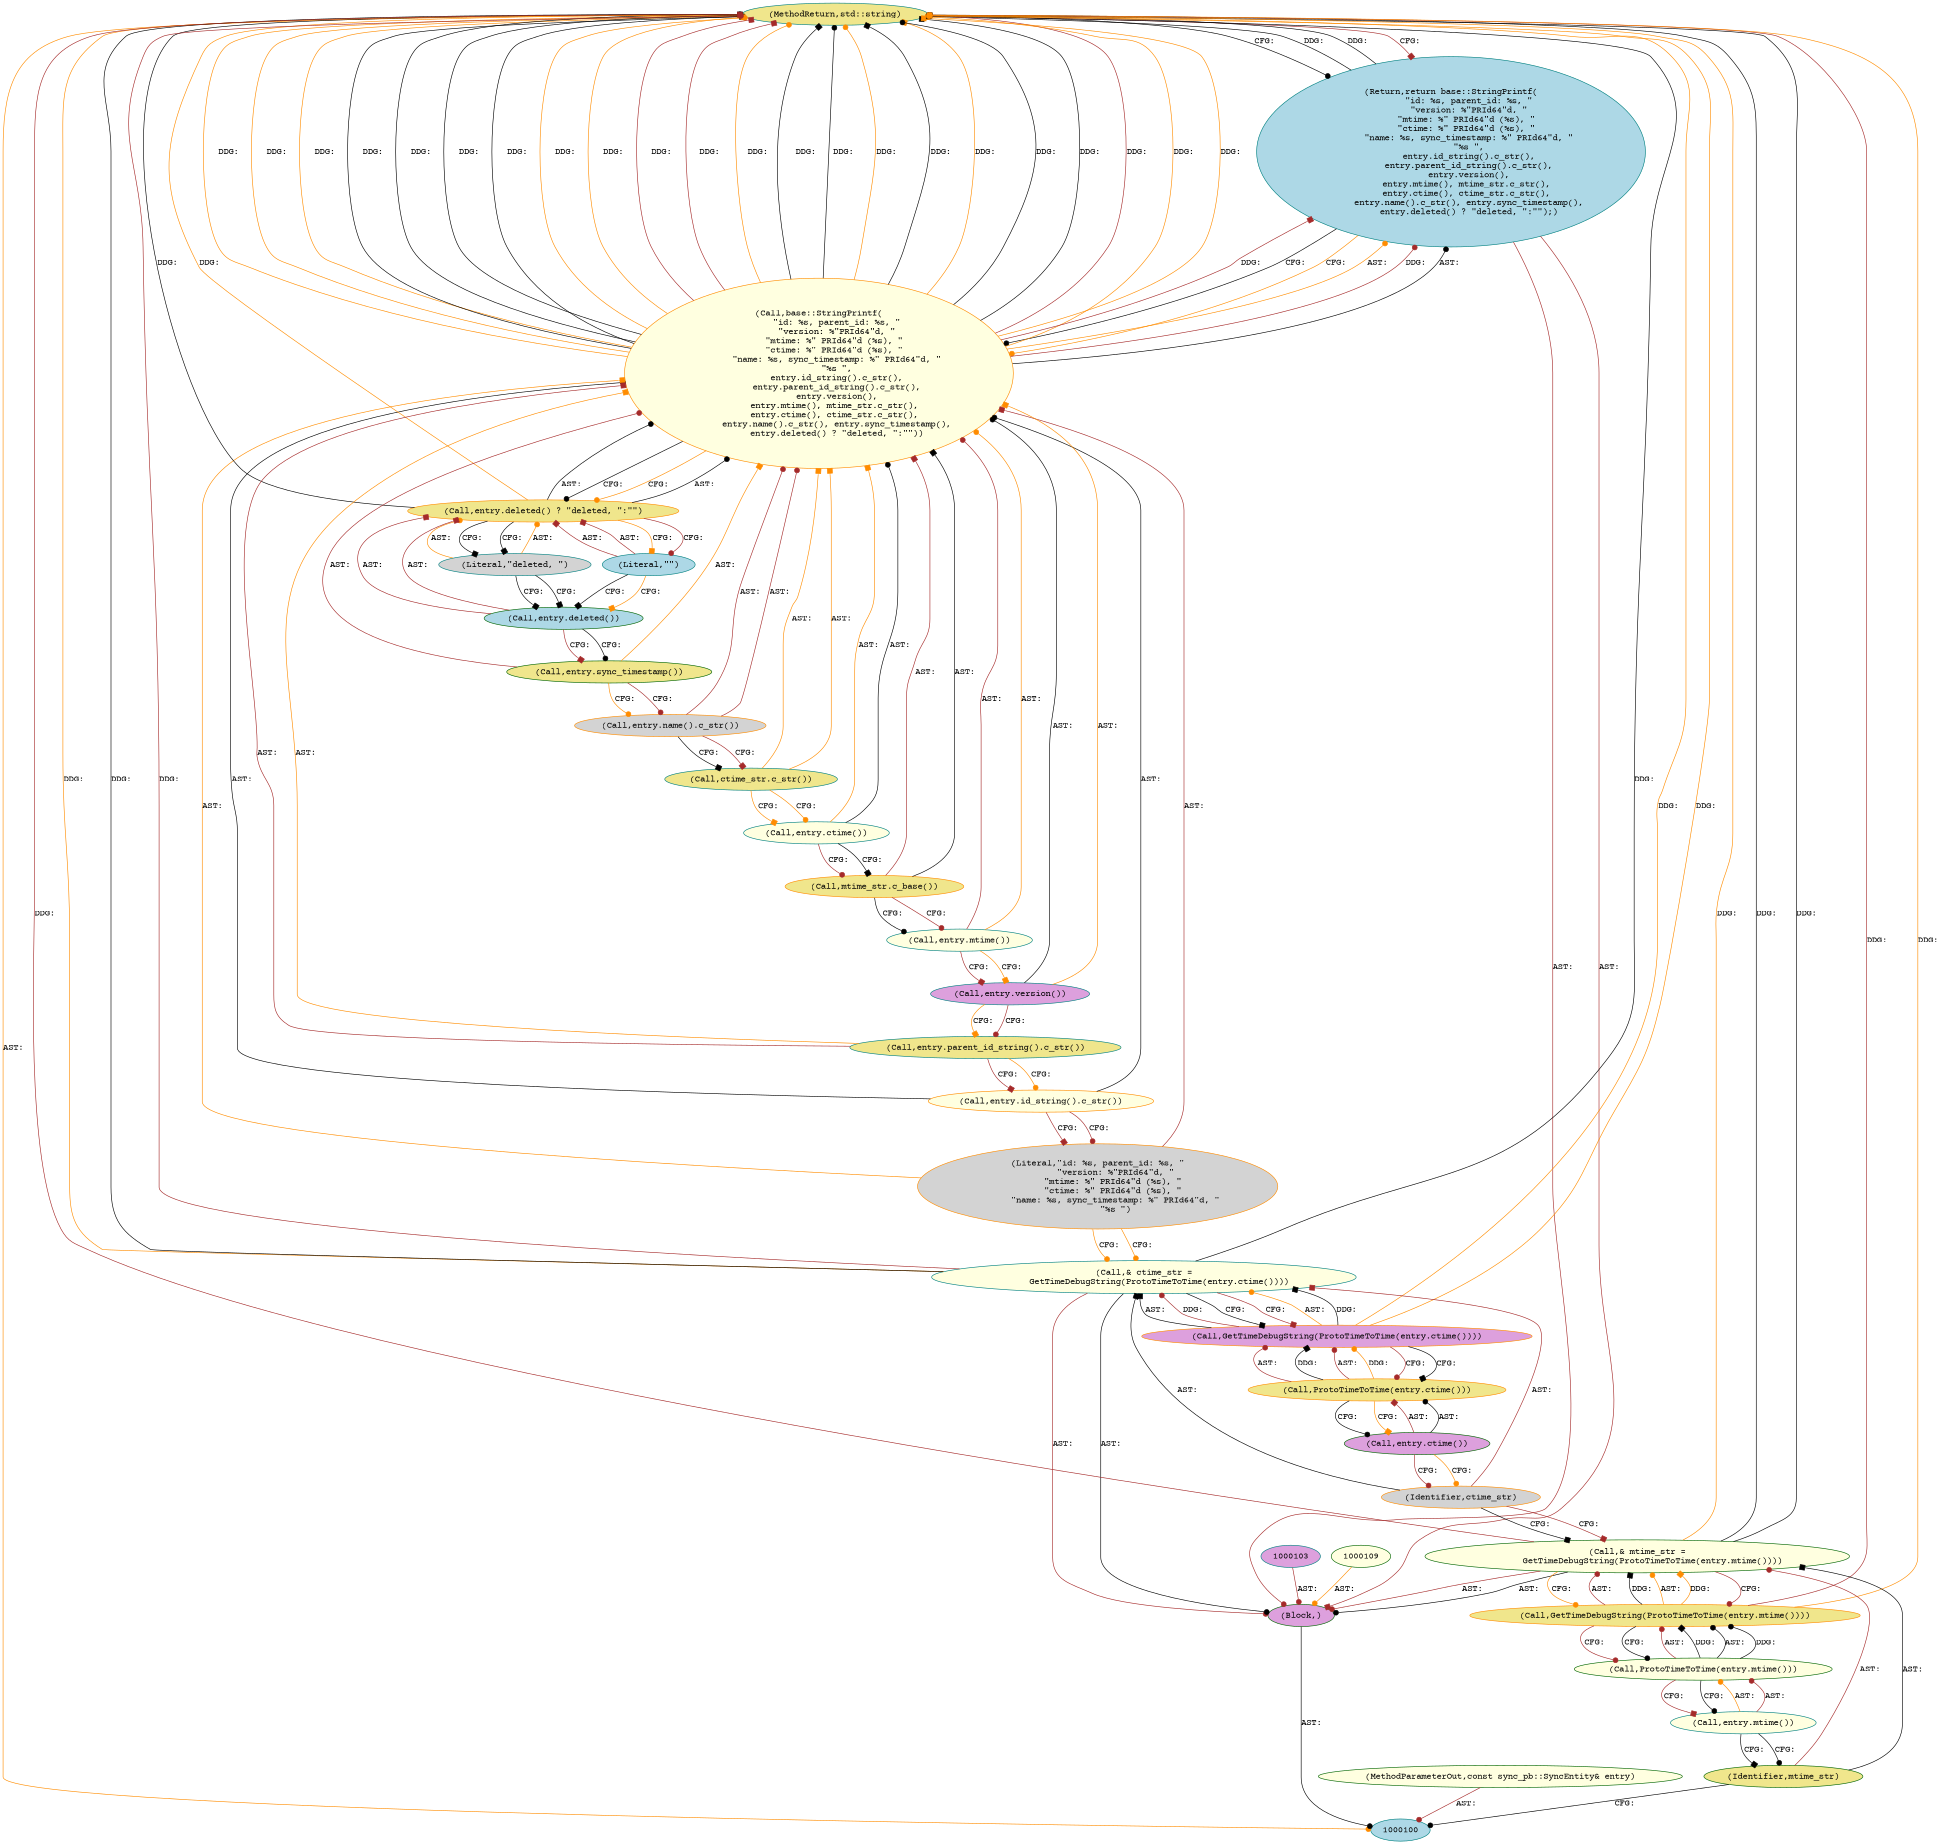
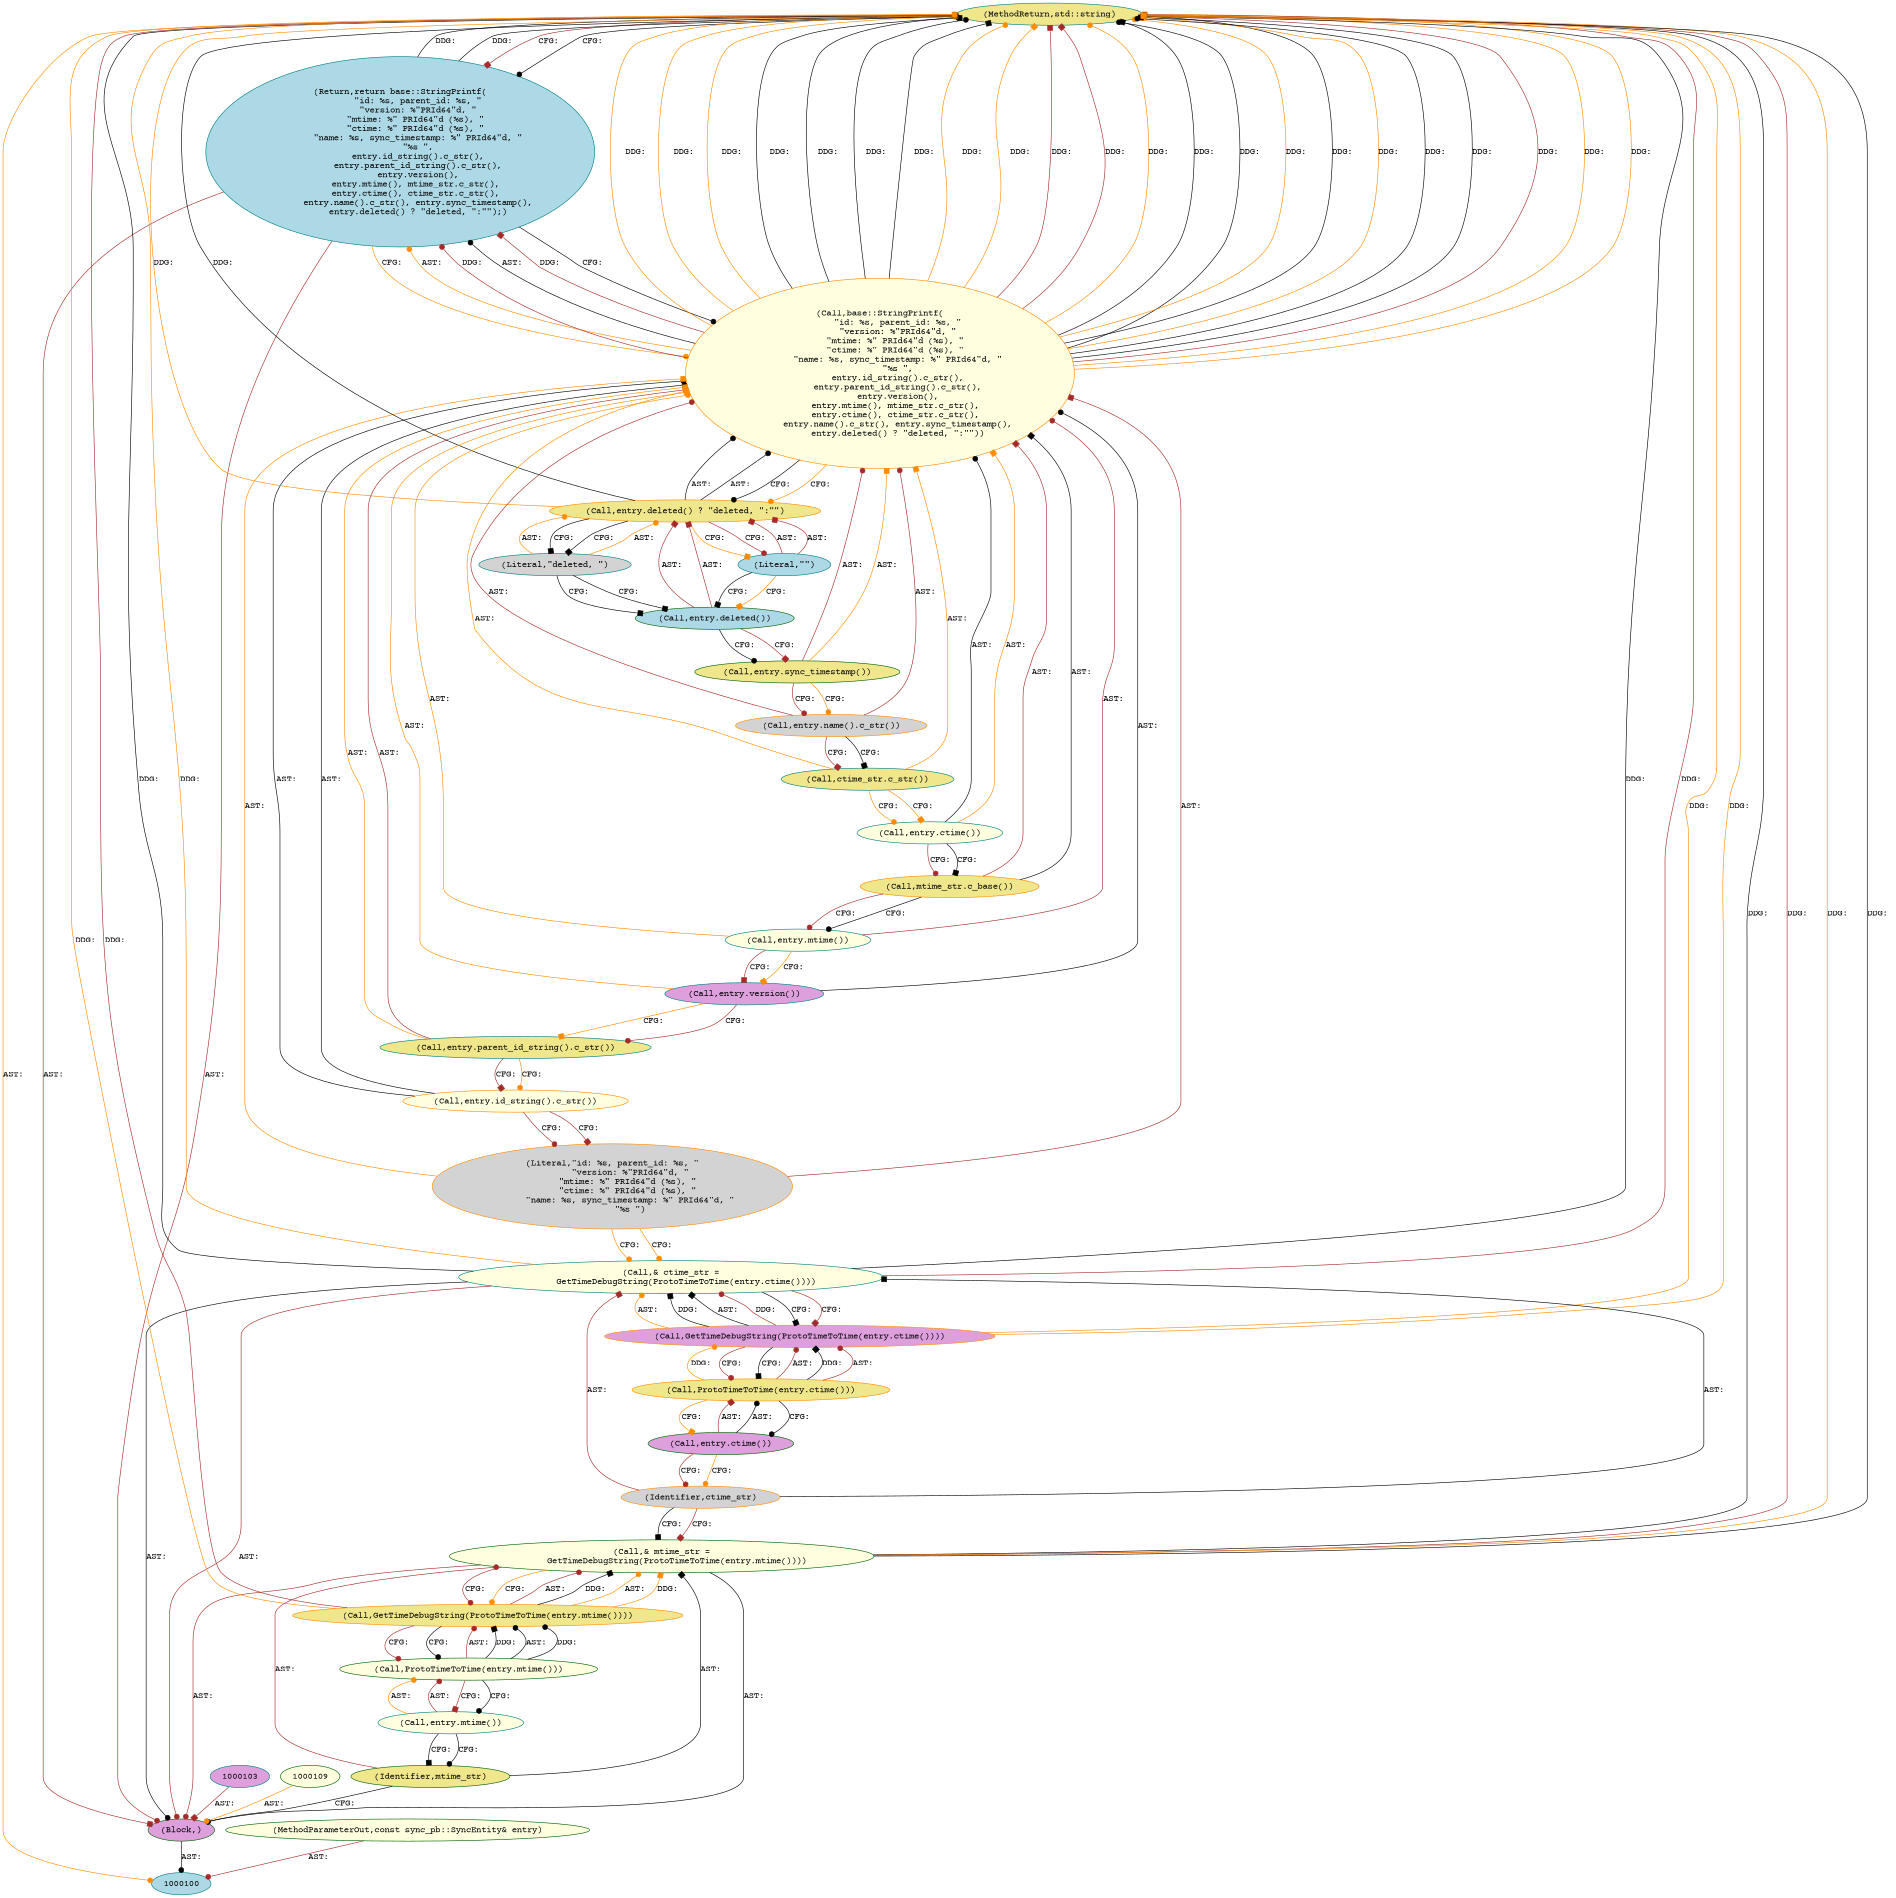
edge "1000103" -> "(Block,)": arrowhead dot -> box
edge "(Identifier,mtime_str)" -> "1000100": now "(Identifier,mtime_str)" -> "(Block,)"
